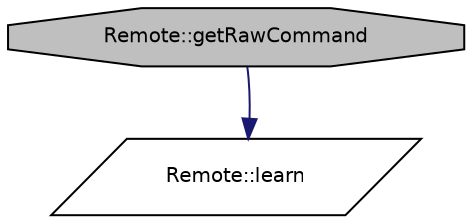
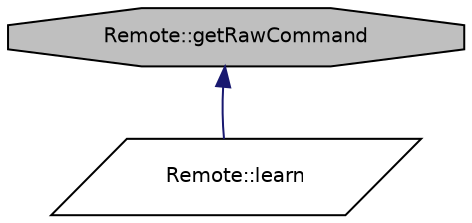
edge "Remote::getRawCommand" -> "Remote::learn": reversed
